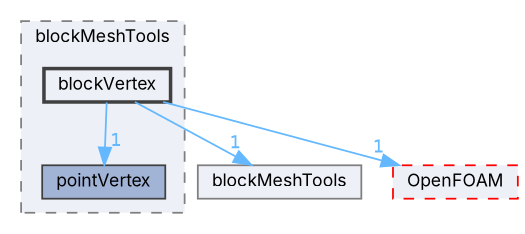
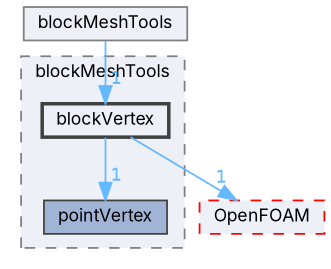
edge "blockVertex" -> "blockMeshTools": reversed
